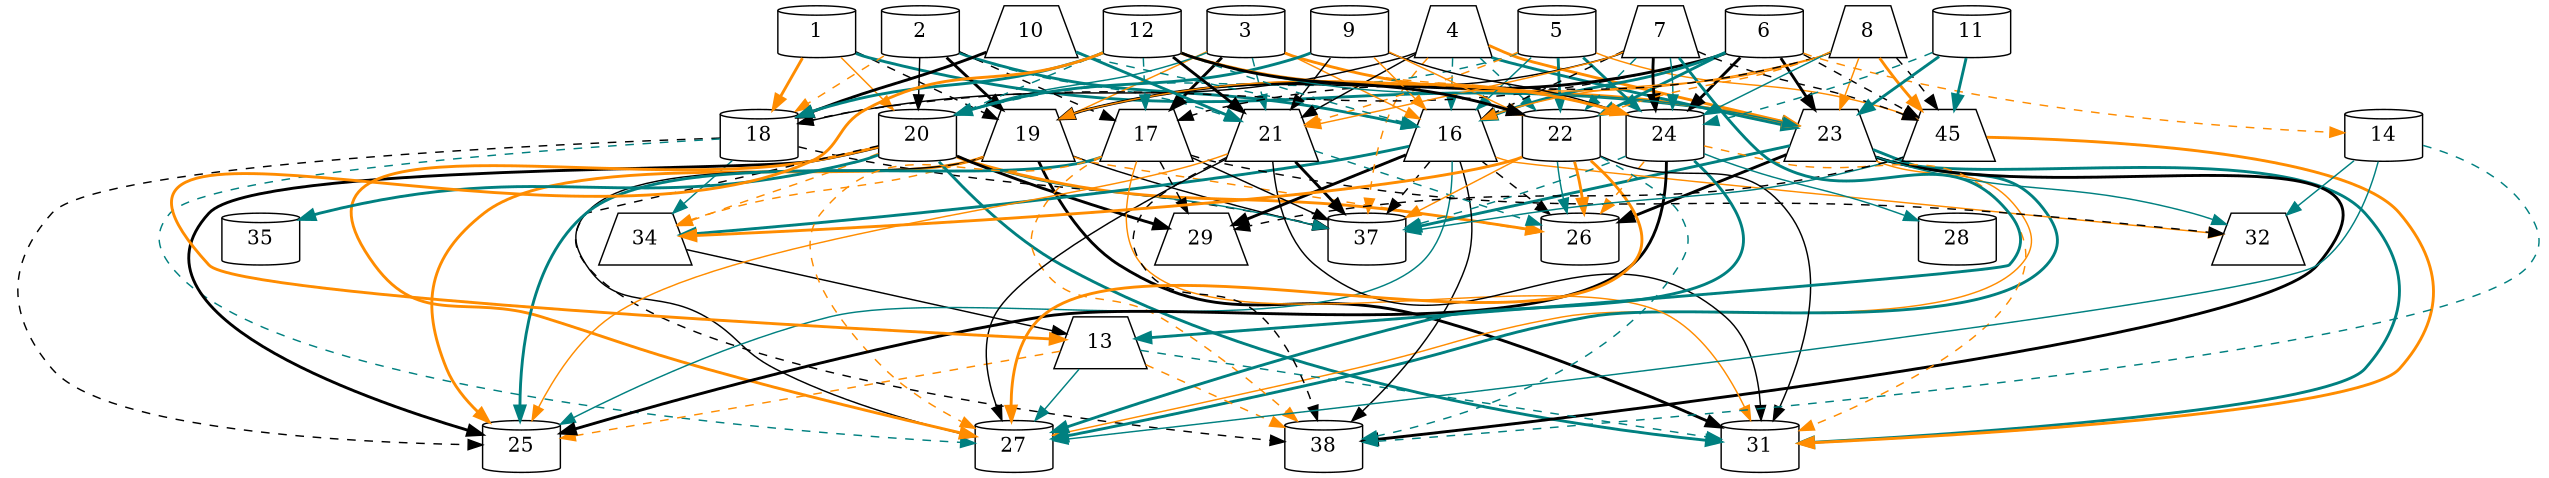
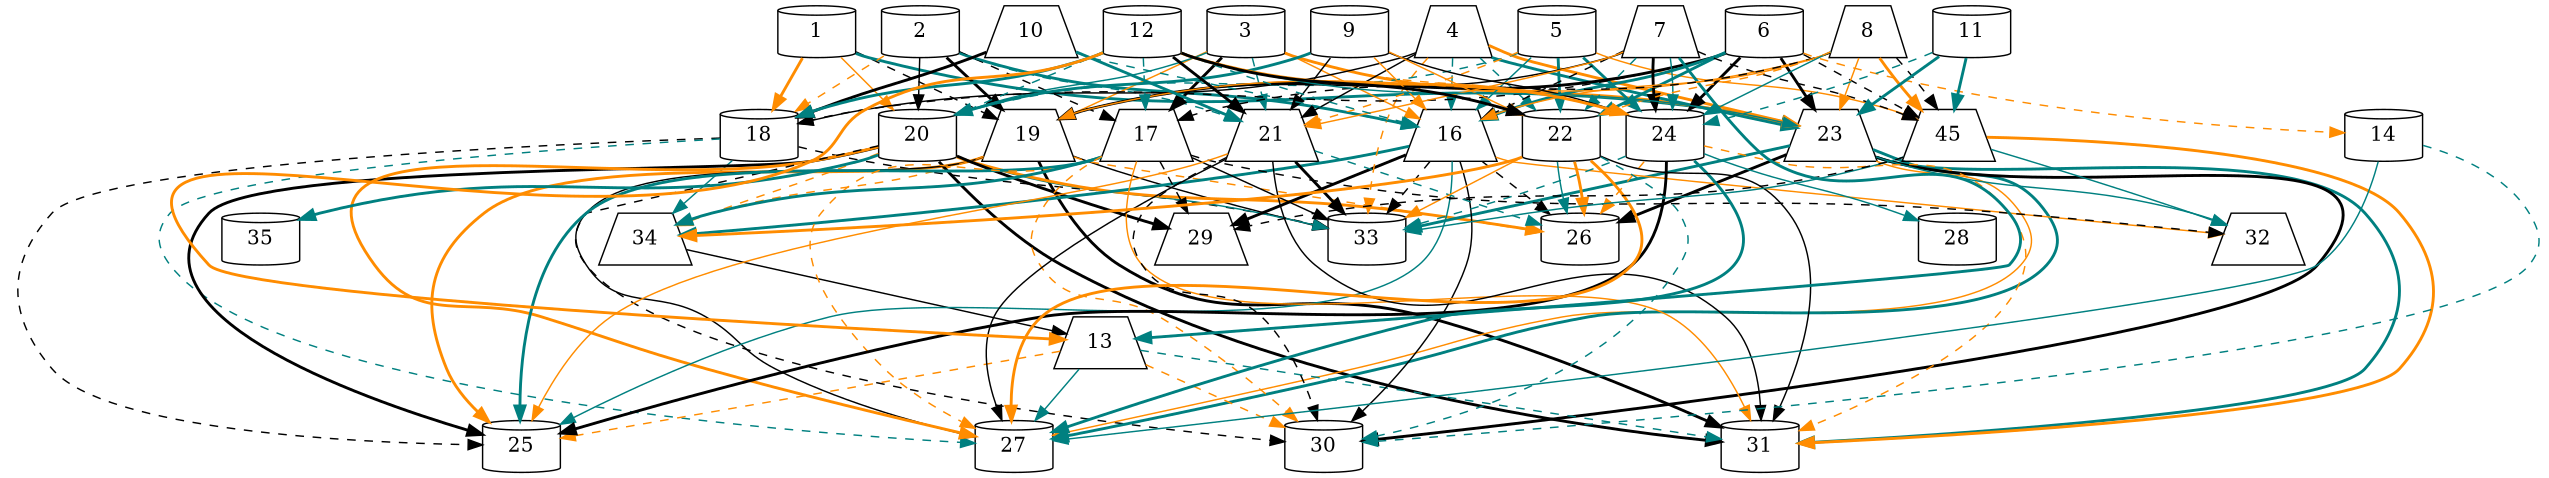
edge "14" -> "32": now "45" -> "32"
edge "17" -> "34": added
node "37": label "37" -> "33"
edge "20" -> "31": color teal -> black
node "38": label "38" -> "30"
